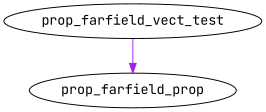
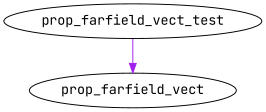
node "prop_farfield_prop": label "prop_farfield_prop" -> "prop_farfield_vect"
